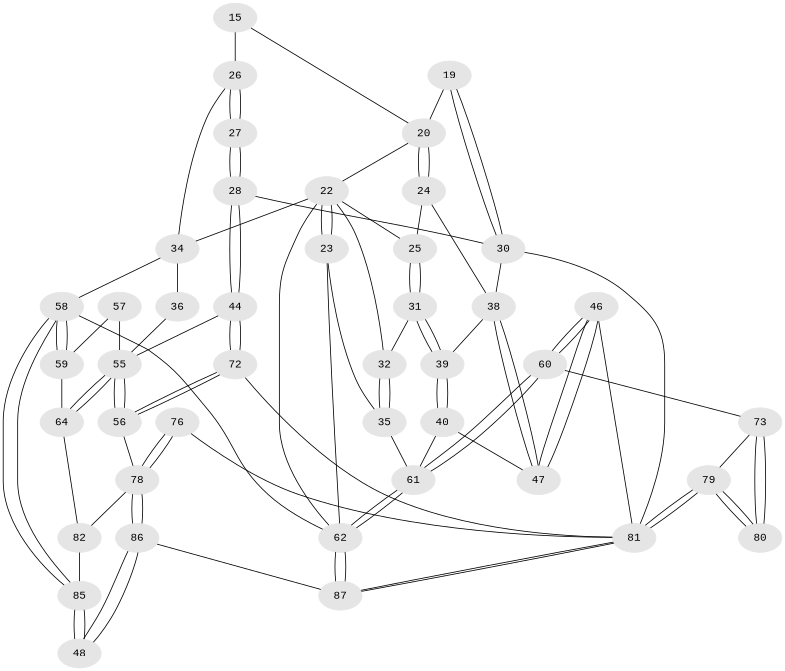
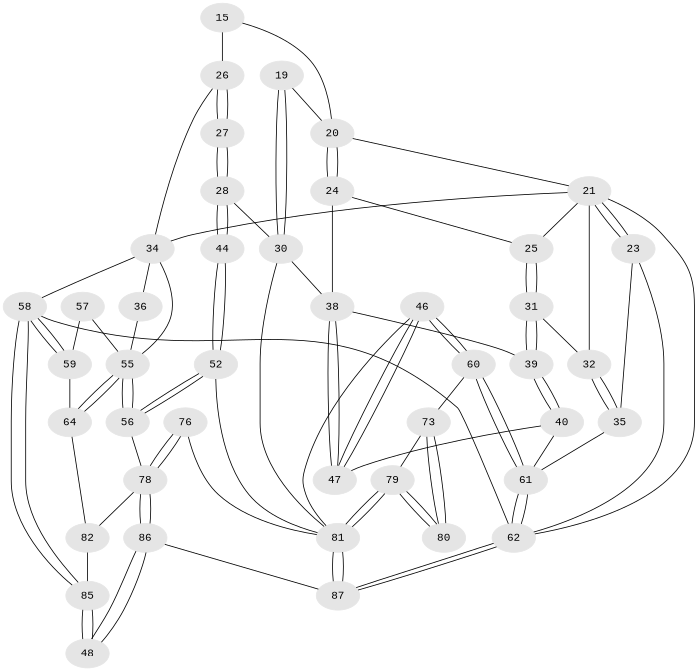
node "22": label "22" -> "21"
edge "44" -- "55": now "34" -- "55"
node "72": label "72" -> "52"
